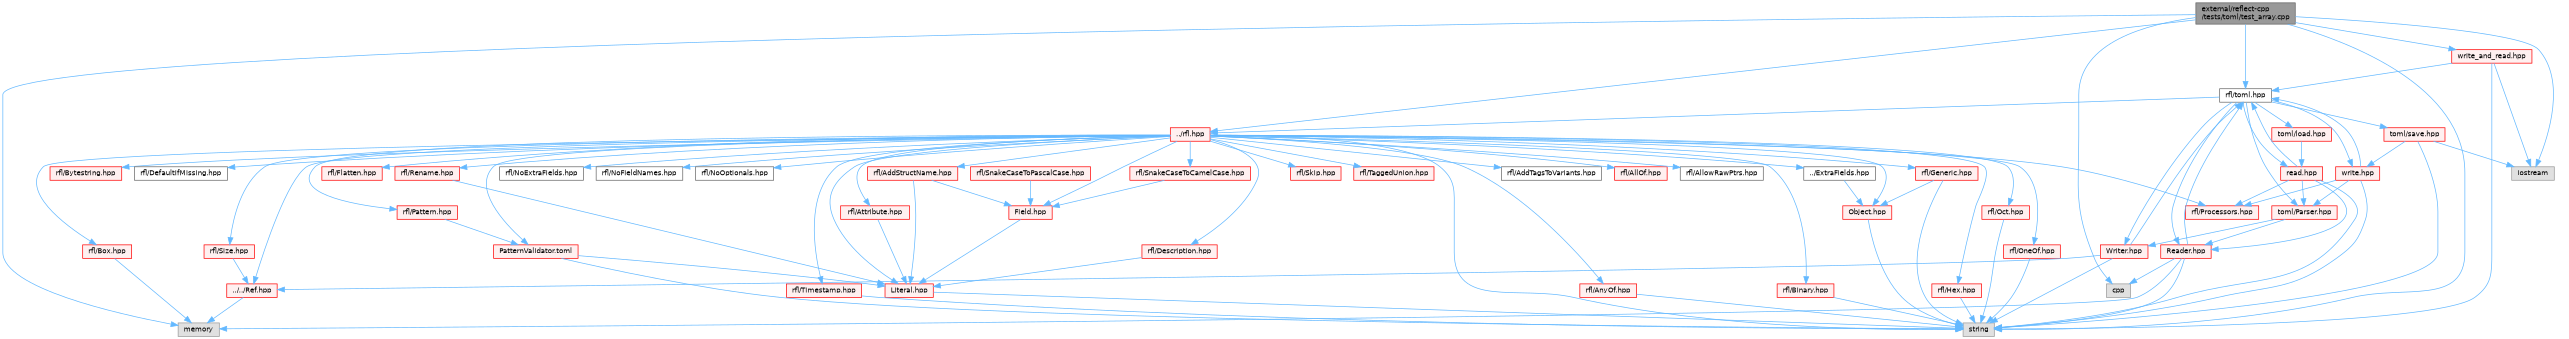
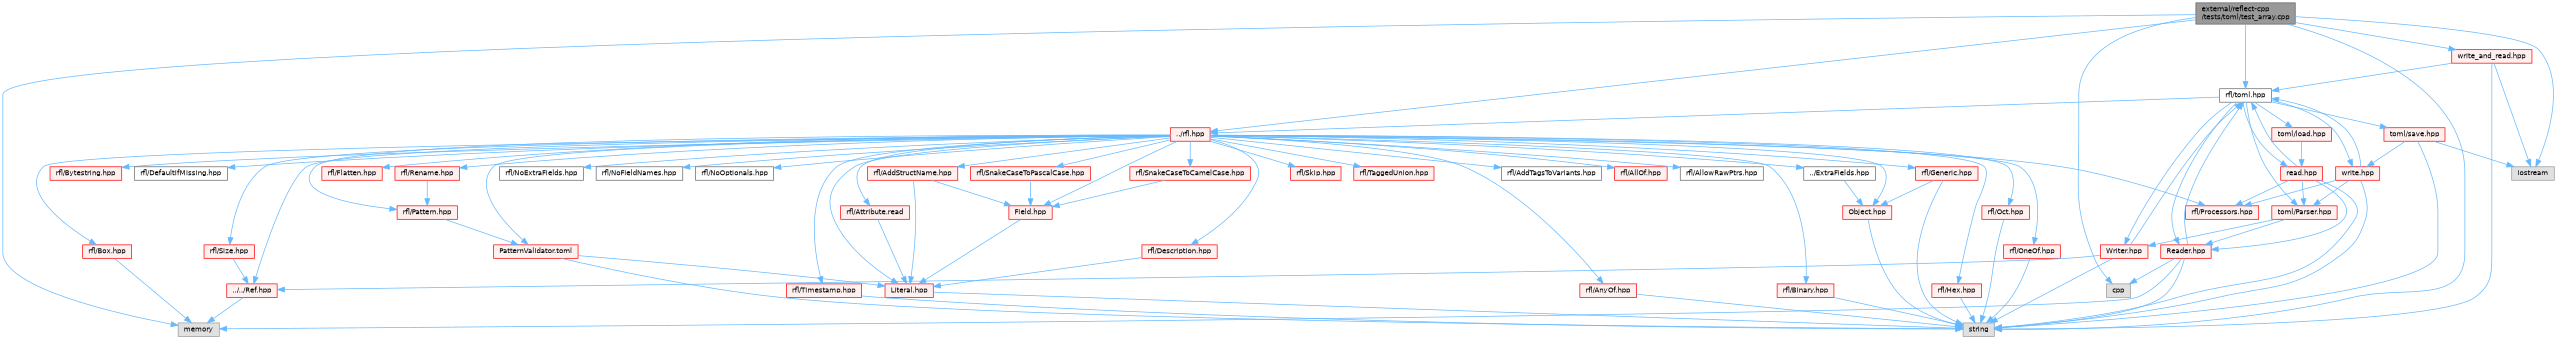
node "rfl/Attribute.hpp": label "rfl/Attribute.hpp" -> "rfl/Attribute.read"
edge "rfl/Rename.hpp" -> "Literal.hpp": now "rfl/Rename.hpp" -> "rfl/Pattern.hpp"
edge "../rfl.hpp" -> "string": now "../rfl.hpp" -> "rfl/SnakeCaseToPascalCase.hpp"
